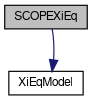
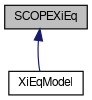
edge "SCOPEXiEq" -> "XiEqModel": reversed
